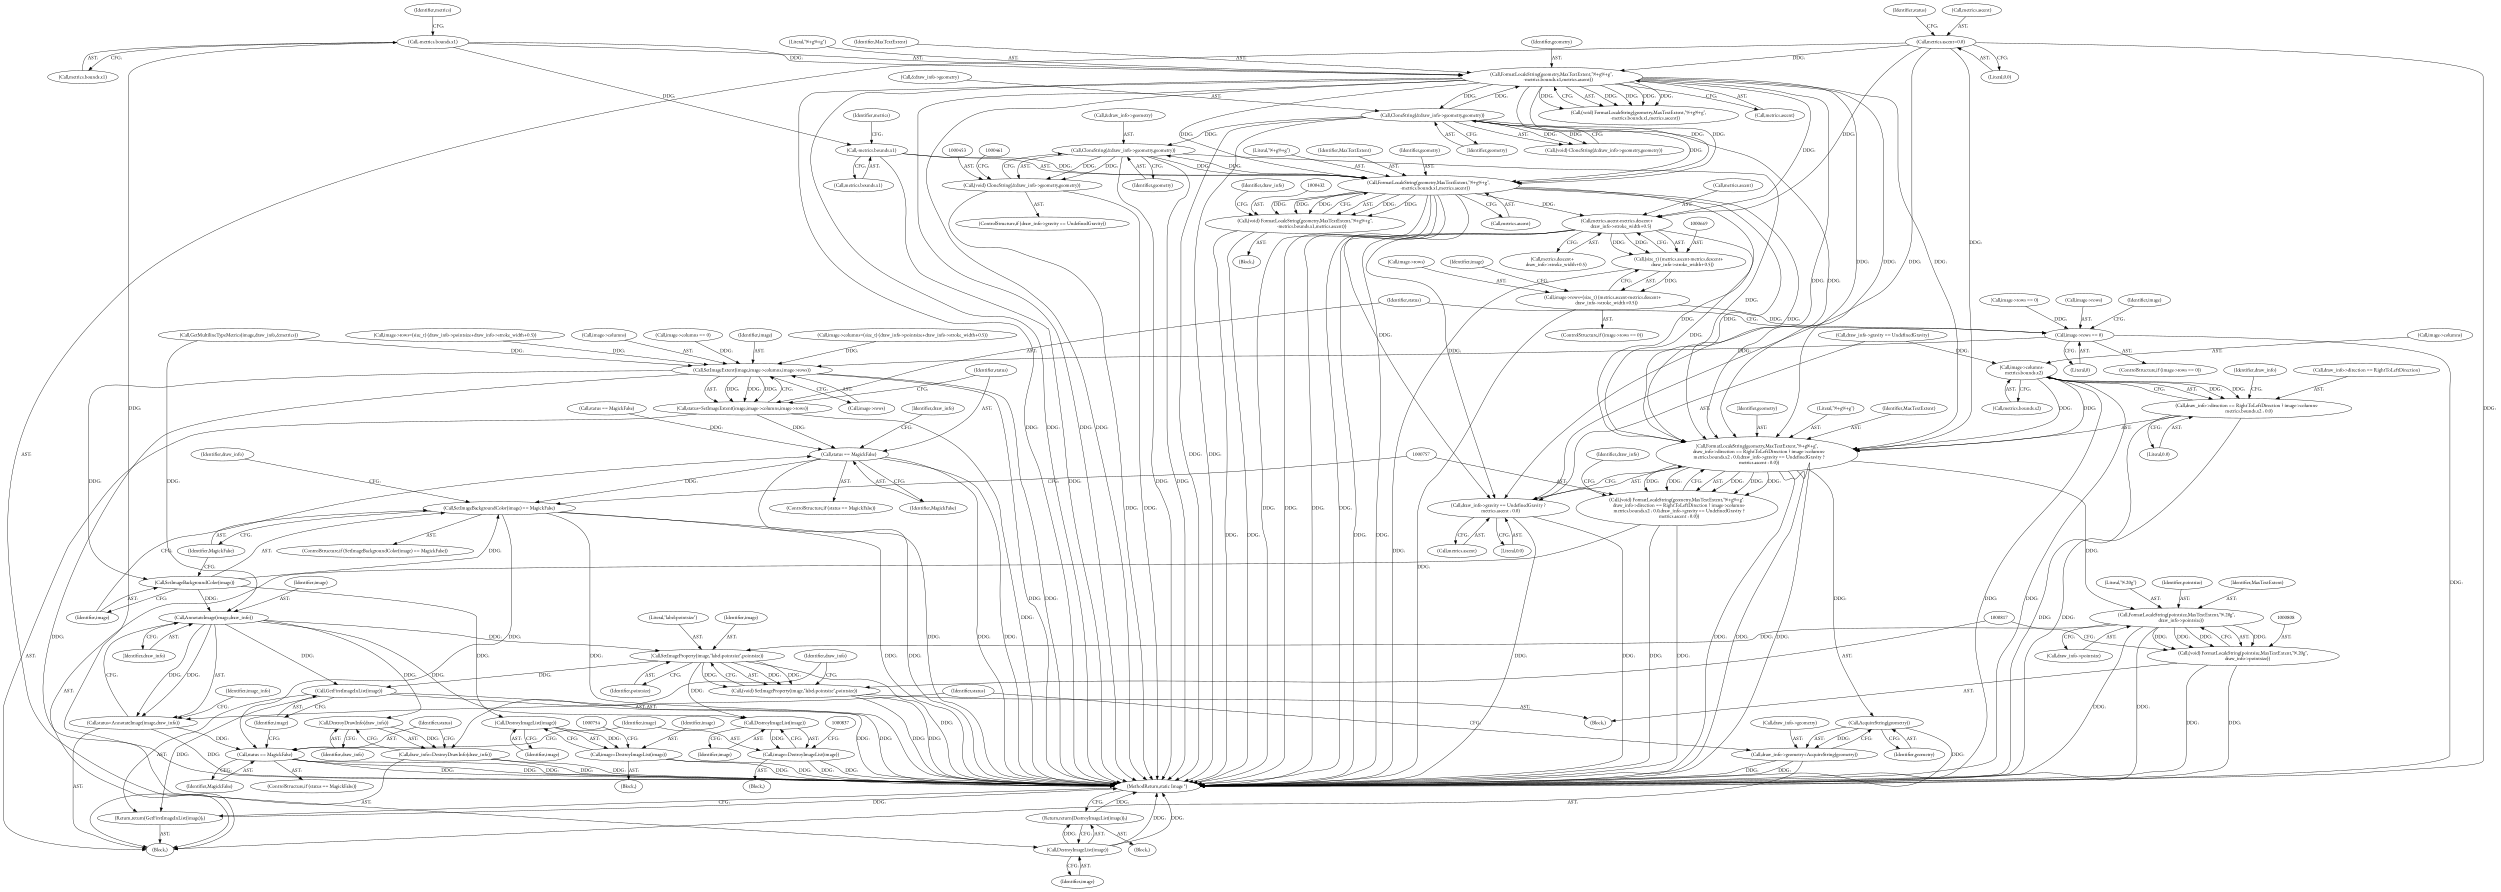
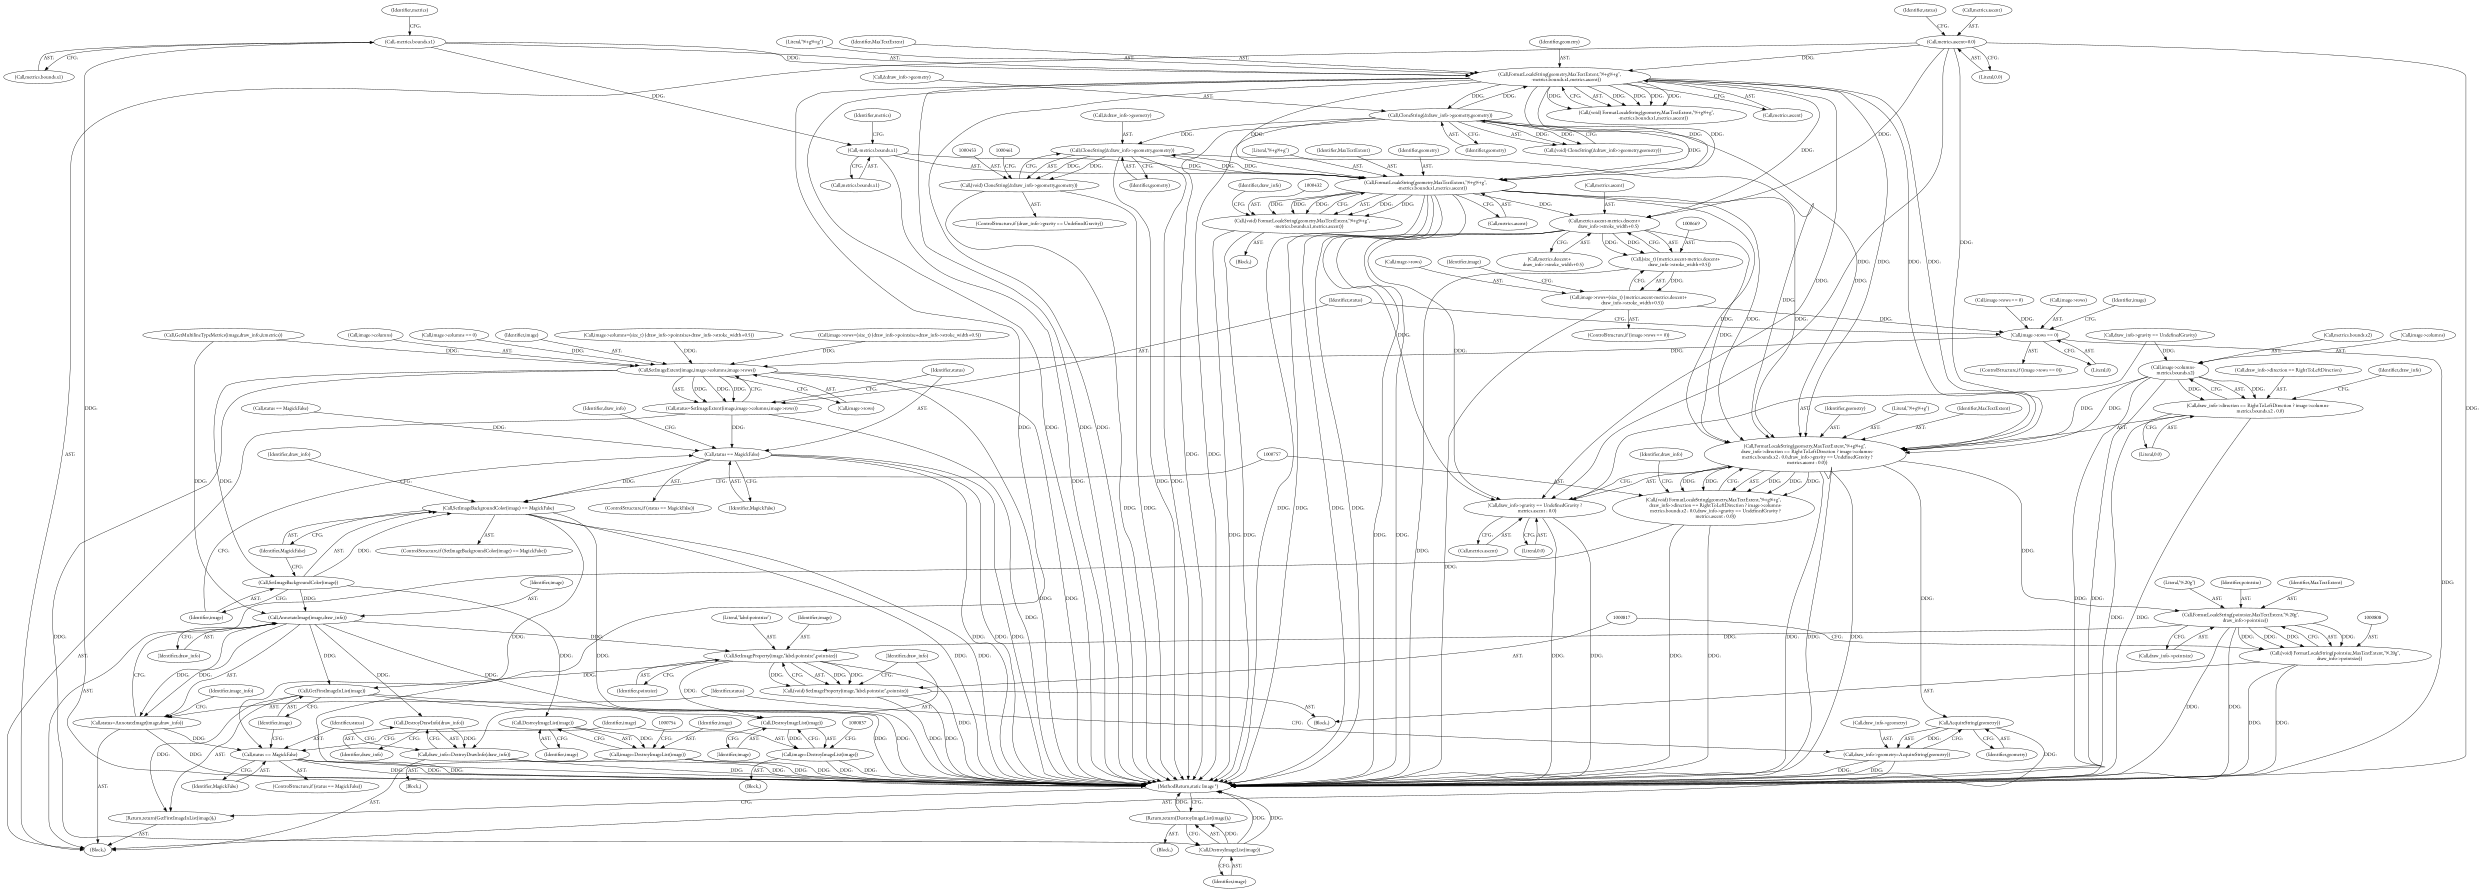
edge "(Call,image->columns- metrics.bounds.x2)" -> "(Call,metrics.bounds.x2)": removed, label "CFG:"
edge "(Return,return(GetFirstImageInList(image));)" -> "(MethodReturn,static Image *)": removed, label "DDG:"
